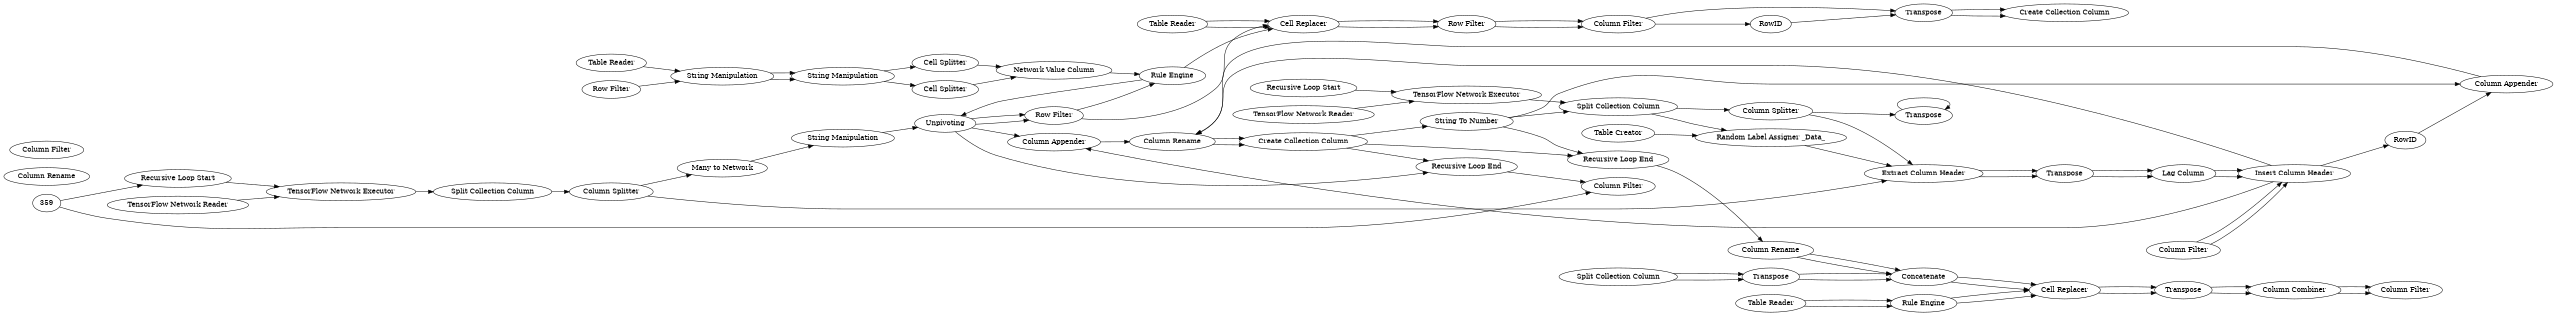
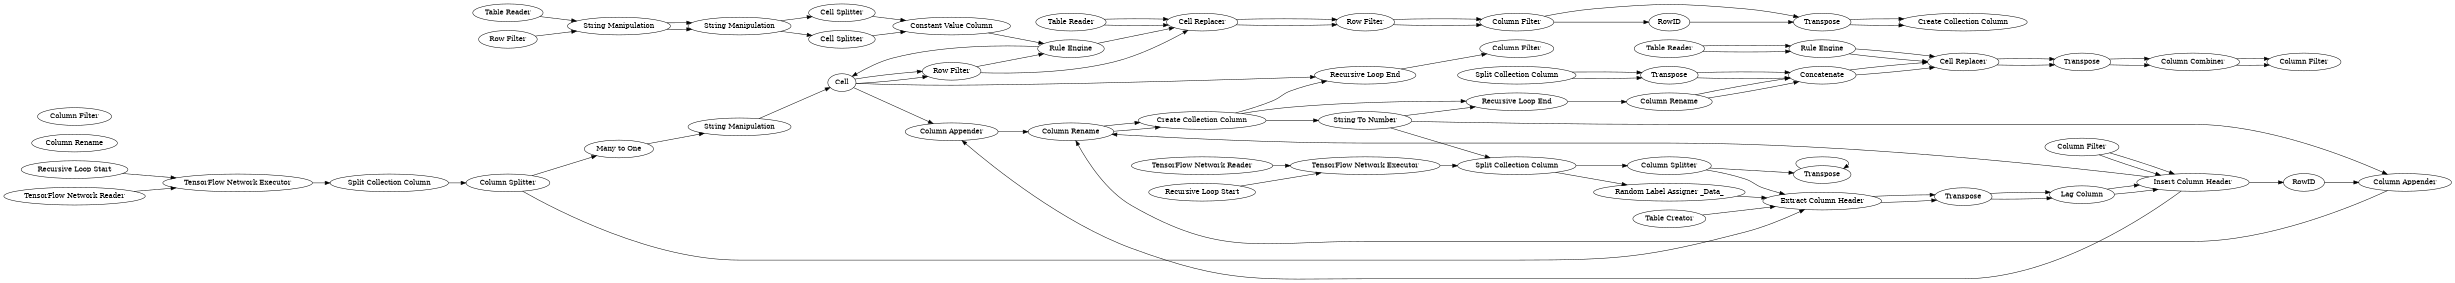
node "Network Value Column": label "Network Value Column" -> "Constant Value Column"
node "Unpivoting": label "Unpivoting" -> "Cell"
edge "Table Creator" -> "Random Label Assigner _Data_": now "Table Creator" -> "Extract Column Header"
node "Many to Network": label "Many to Network" -> "Many to One"
node "359": removed
